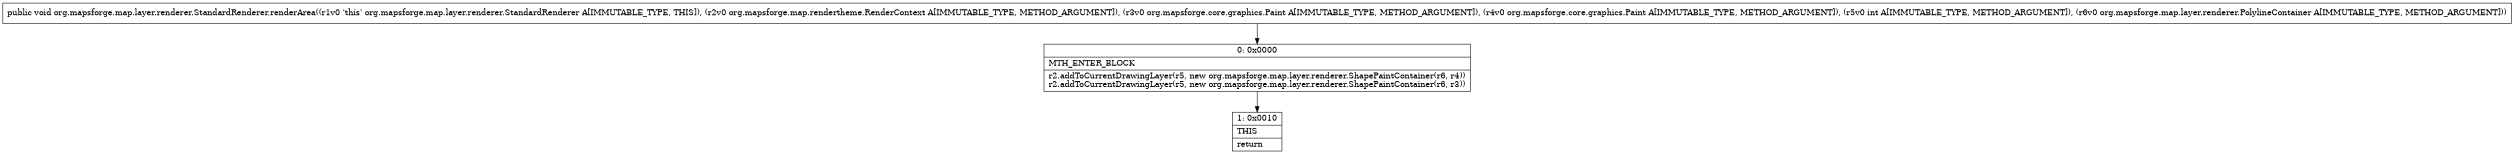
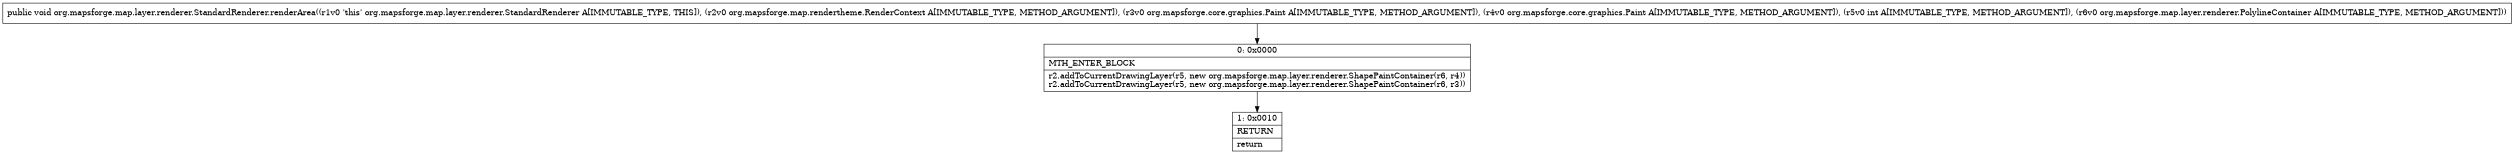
node "1: 0x0010": text "THIS" -> "RETURN"
